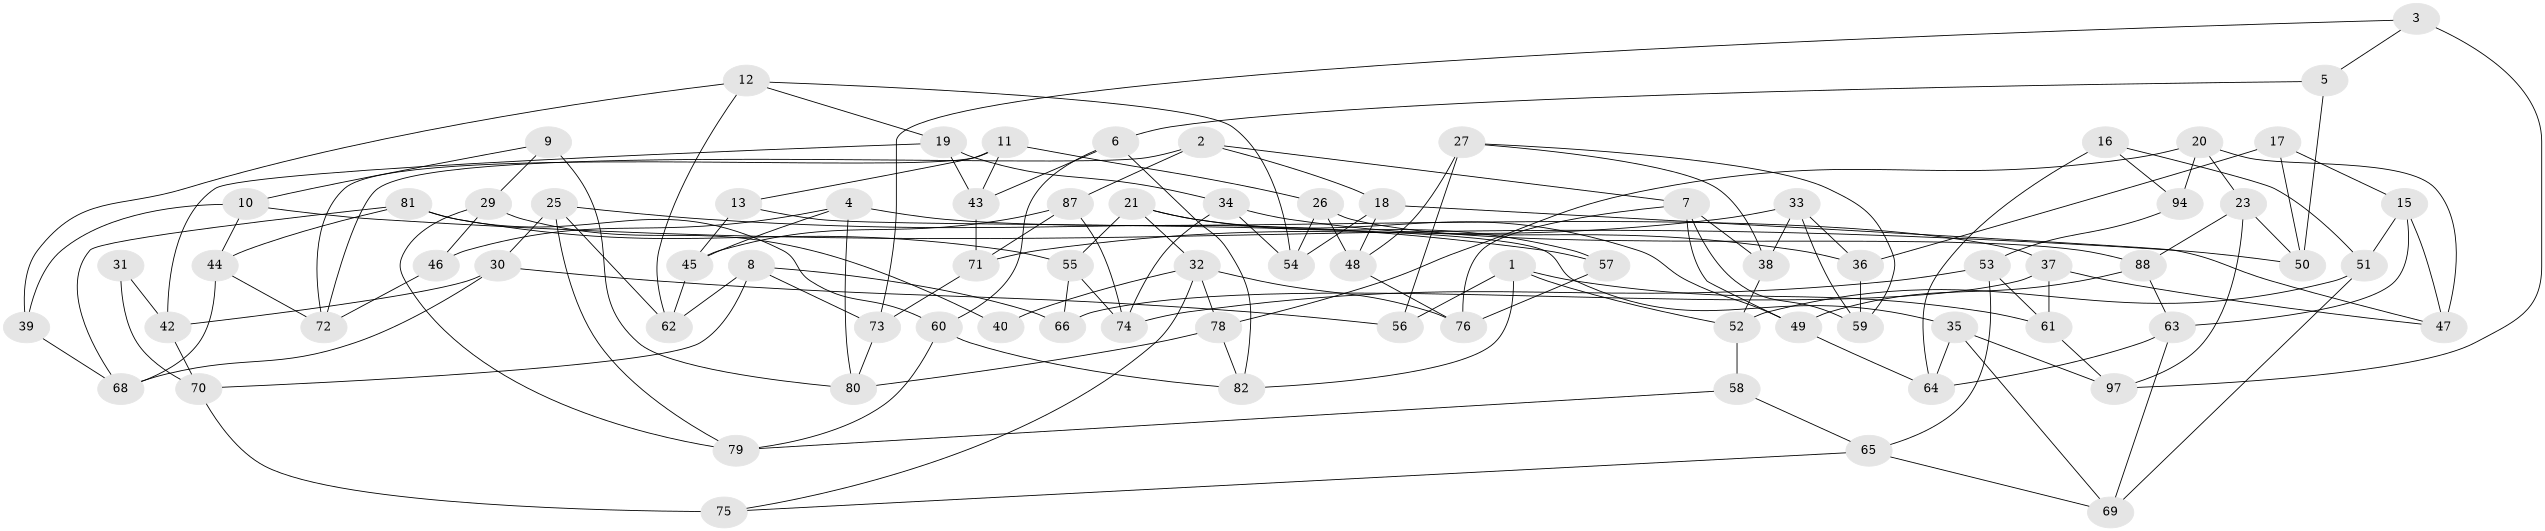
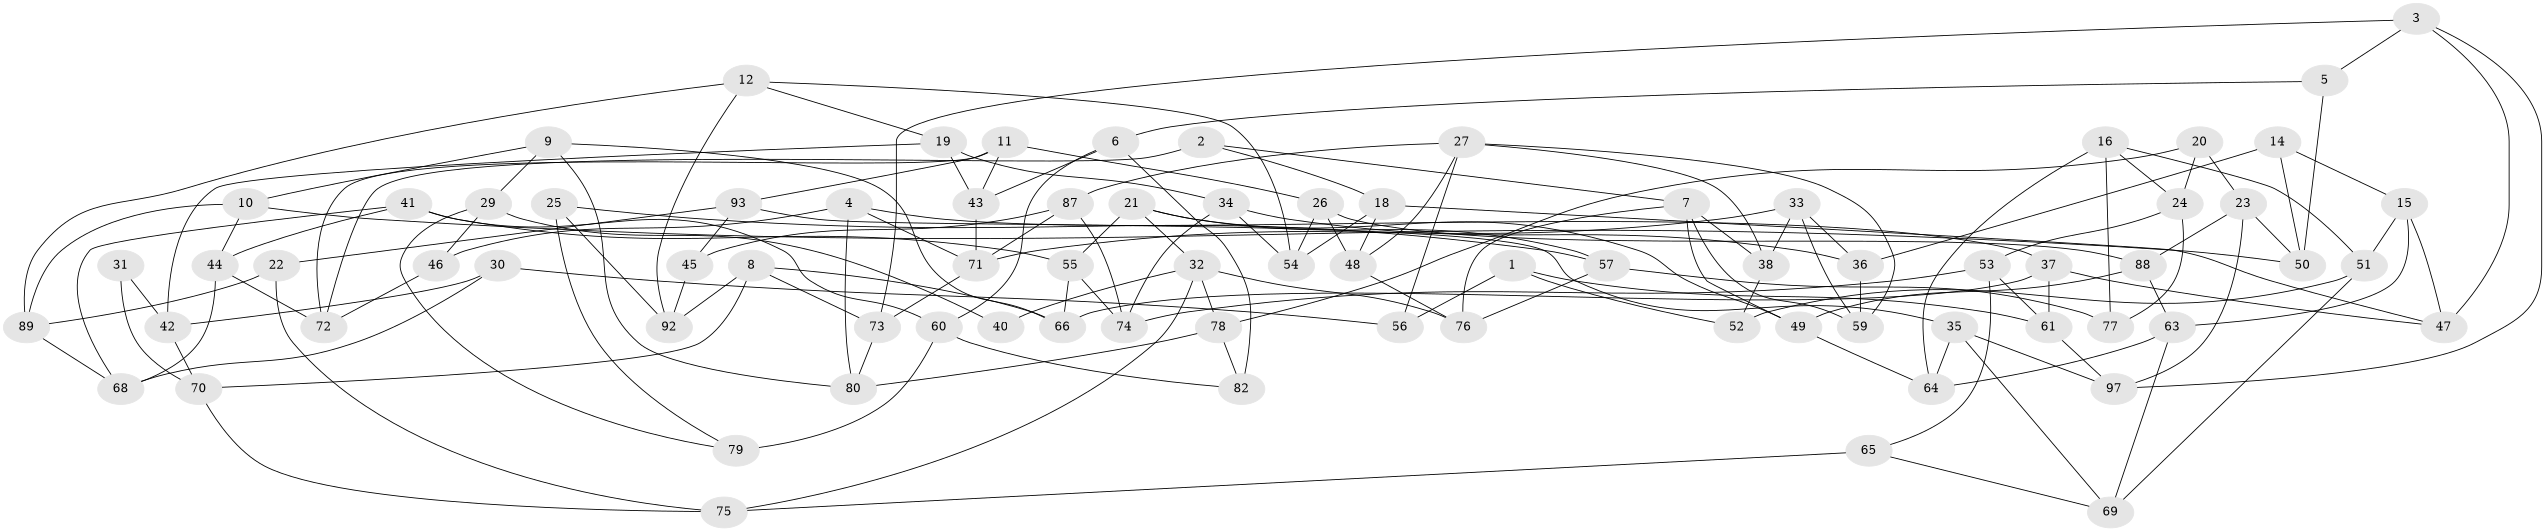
node "17": label "17" -> "14"
edge "20" -- "47": now "3" -- "47"
edge "9" -- "66": added
edge "2" -- "87": now "27" -- "87"
node "81": label "81" -> "41"
node "13": label "13" -> "93"
node "94": label "94" -> "24"
edge "4" -- "45": now "4" -- "71"
edge "25" -- "30": removed
node "22": added
node "39": label "39" -> "89"
node "62": label "62" -> "92"
node "77": added
edge "1" -- "82": removed
node "58": removed
